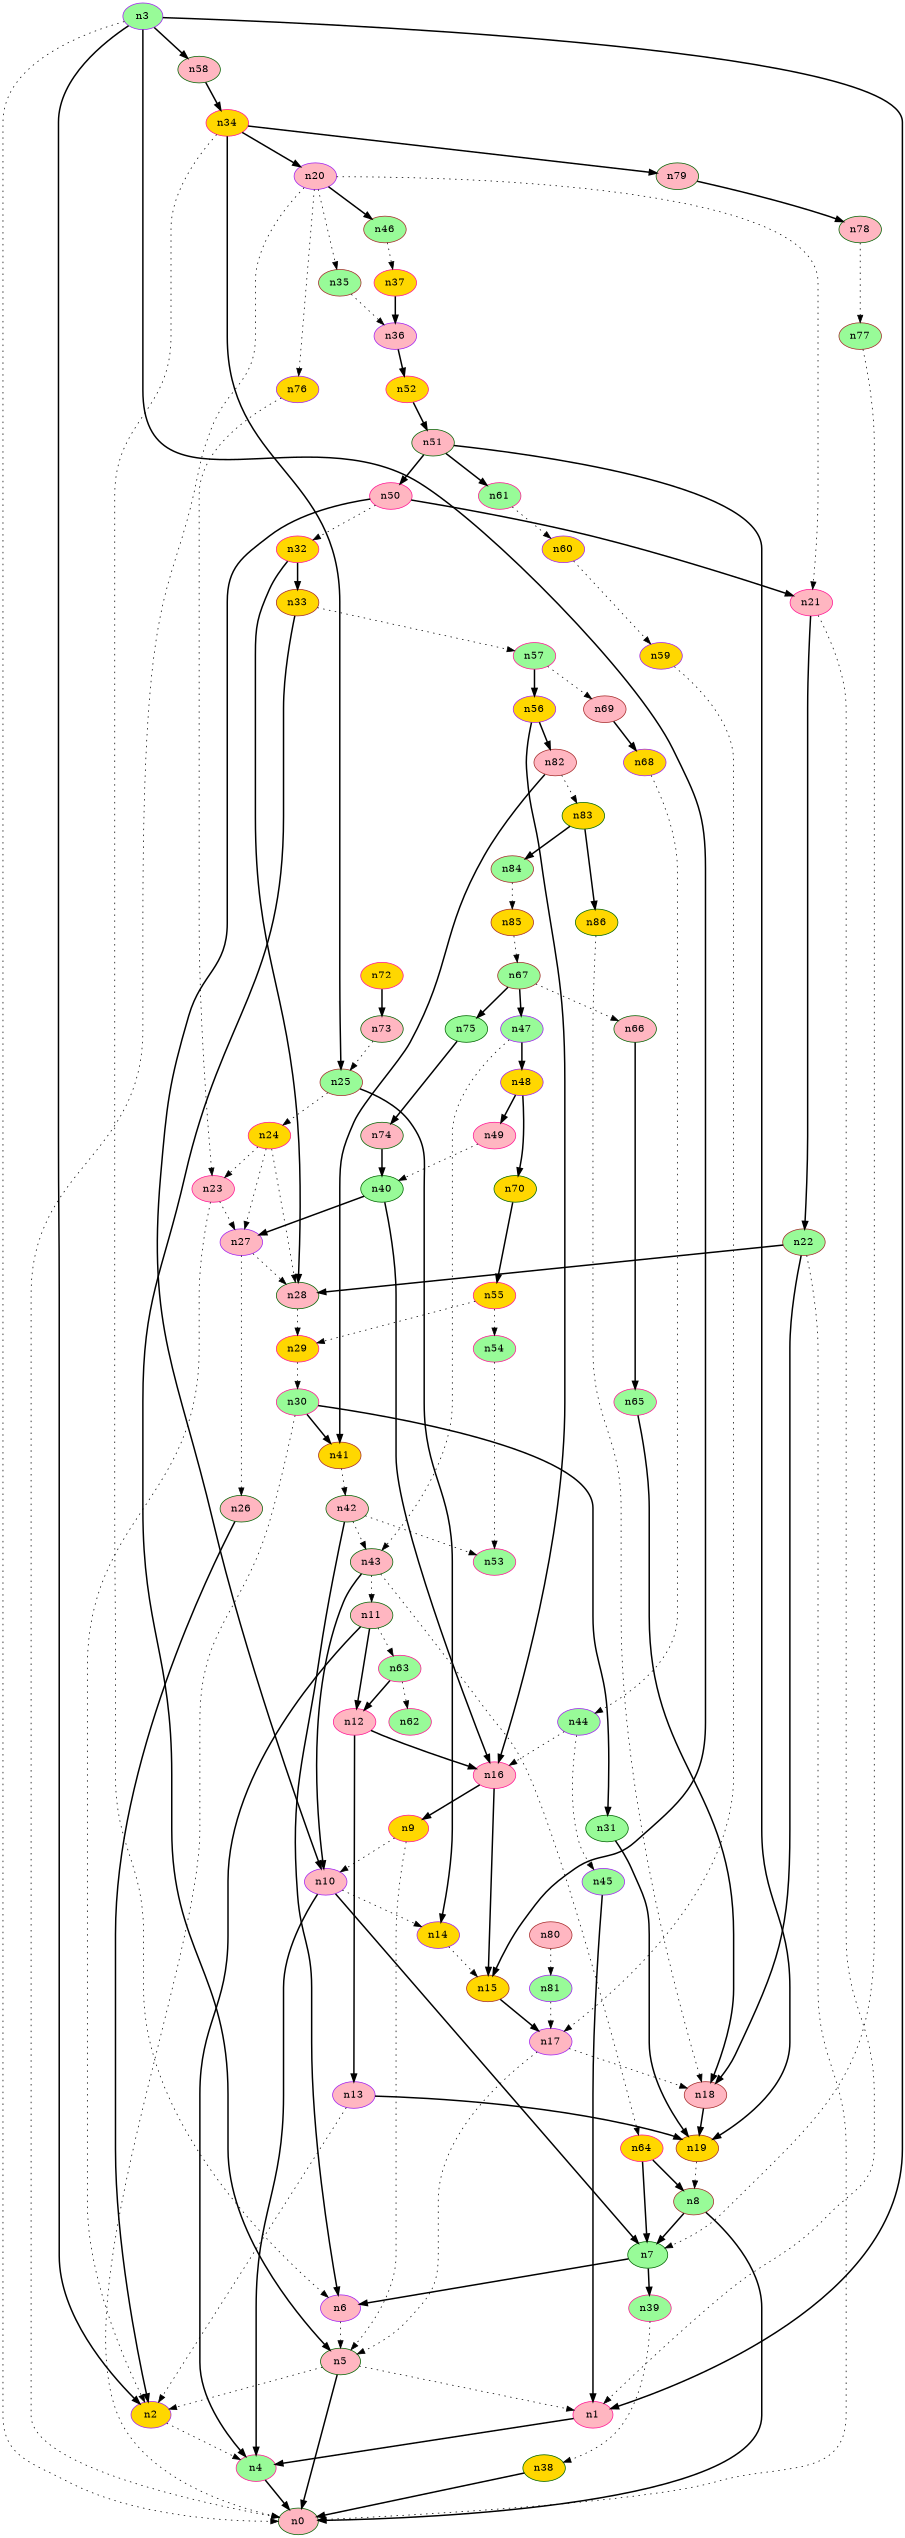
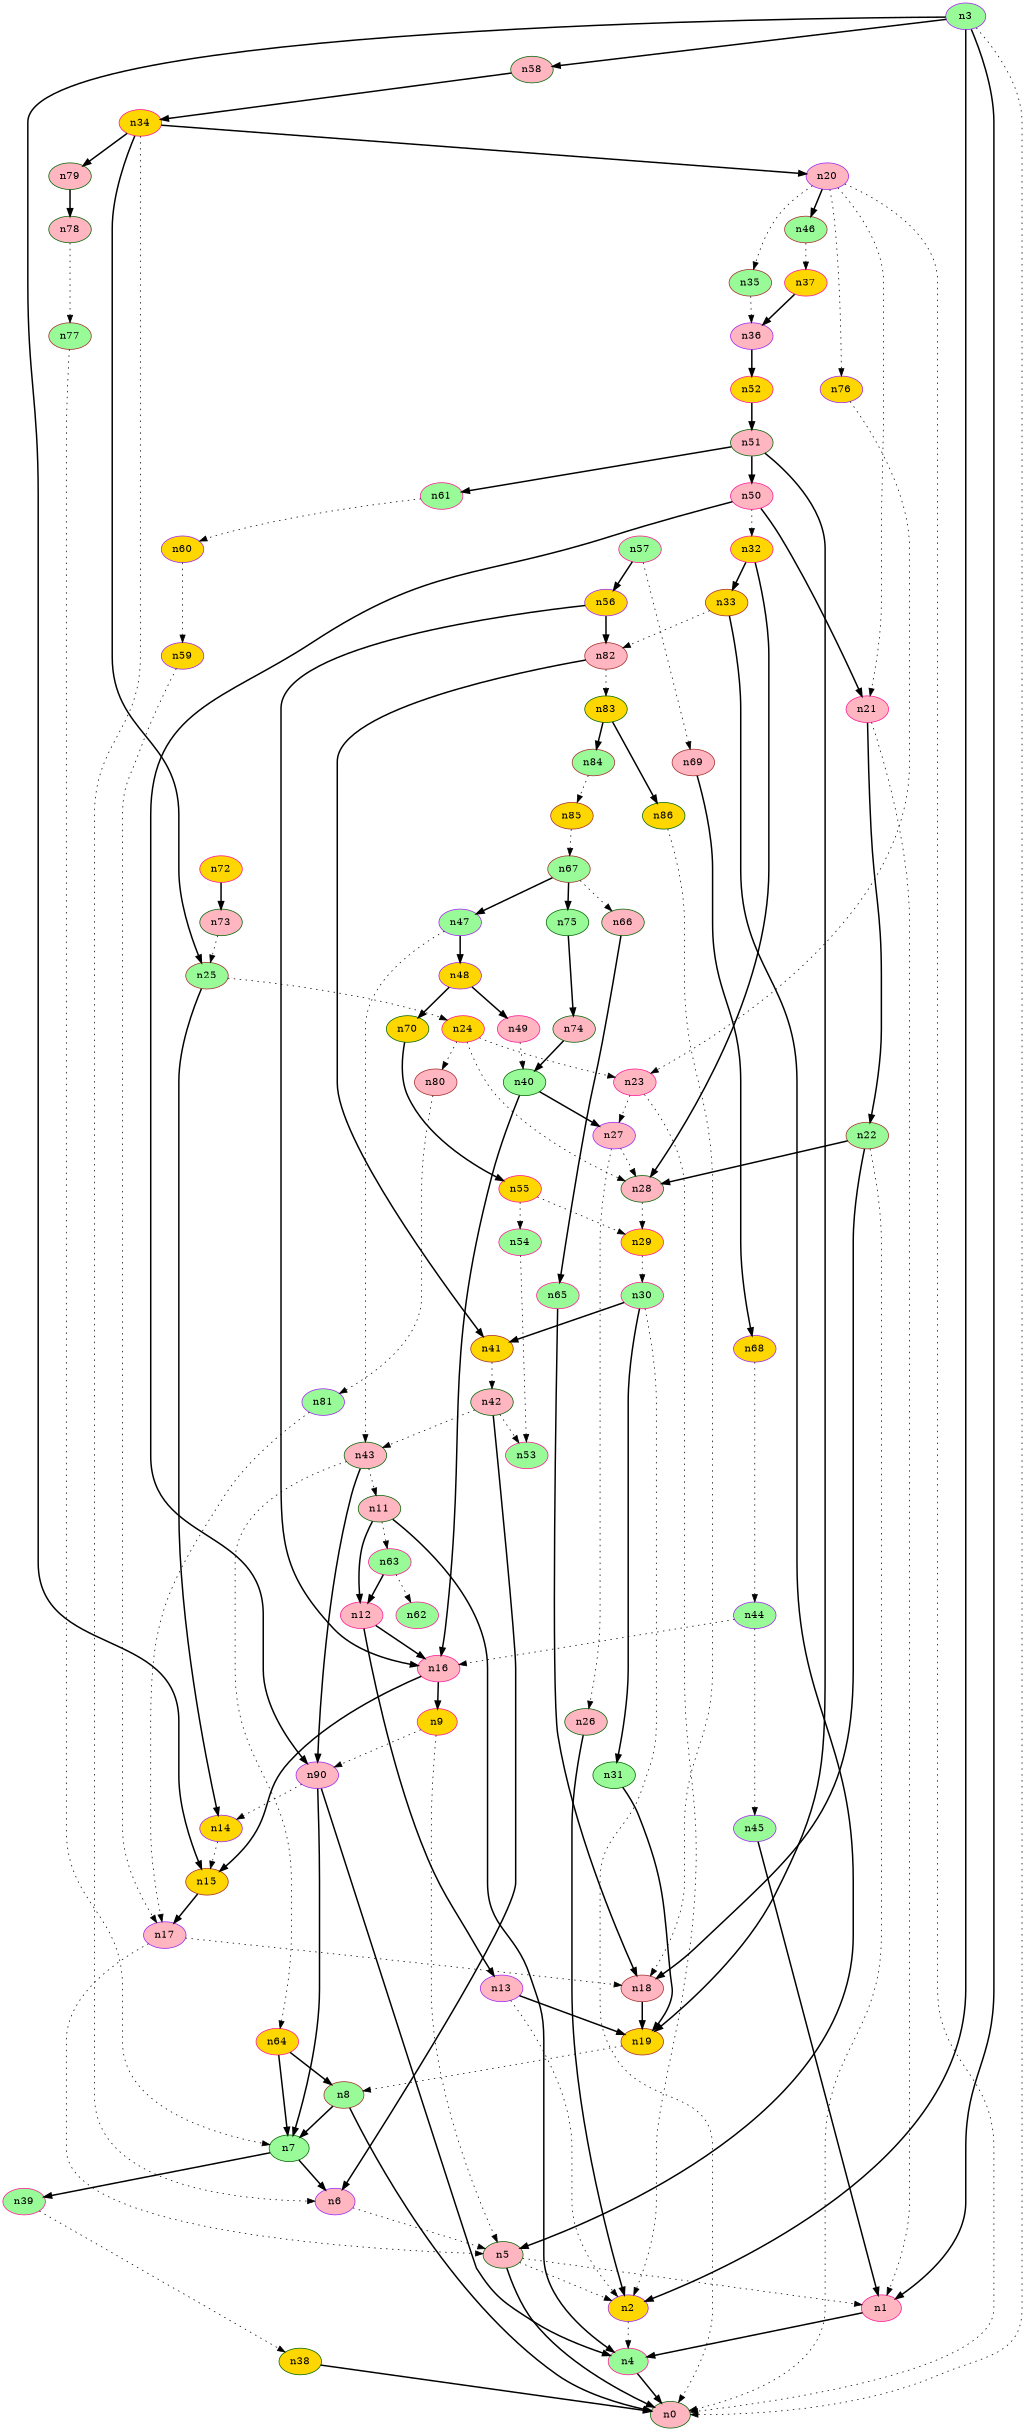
edge "n33" -> "n57": now "n33" -> "n82"
edge "n24" -> "n27": now "n24" -> "n80"
node "n10": label "n10" -> "n90"
